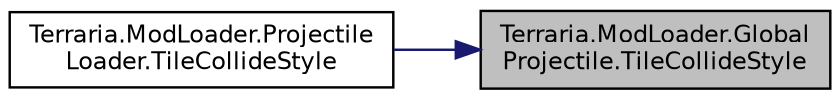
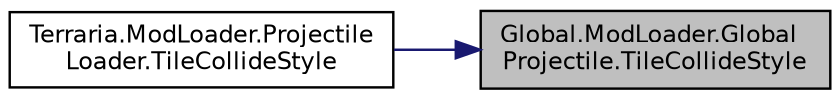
node "Terraria.ModLoader.Global Projectile.TileCollideStyle": label "Terraria.ModLoader.Global Projectile.TileCollideStyle" -> "Global.ModLoader.Global Projectile.TileCollideStyle"
